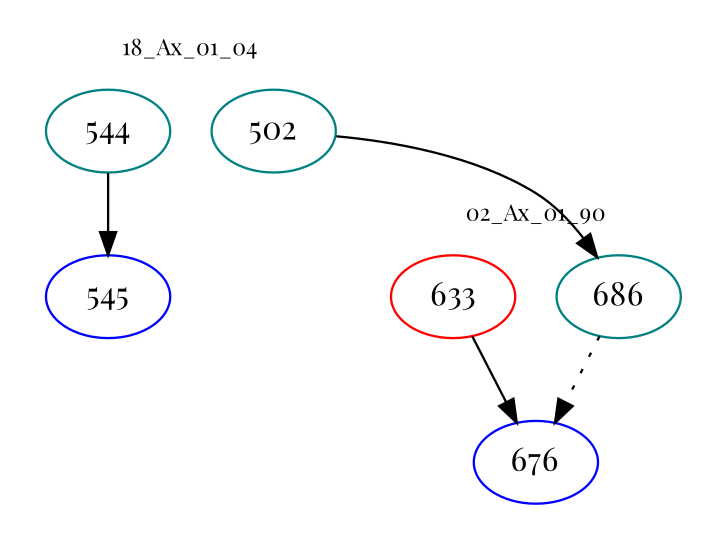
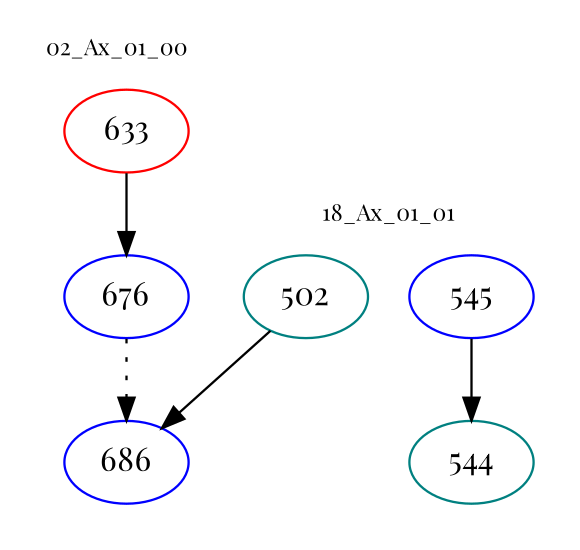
cluster "18_Ax_01_04": label "18_Ax_01_04" -> "18_Ax_01_01"
edge "544" -> "545": reversed
cluster "02_Ax_01_90": label "02_Ax_01_90" -> "02_Ax_01_00"
node "686": color teal -> blue
edge "686" -> "676": reversed
